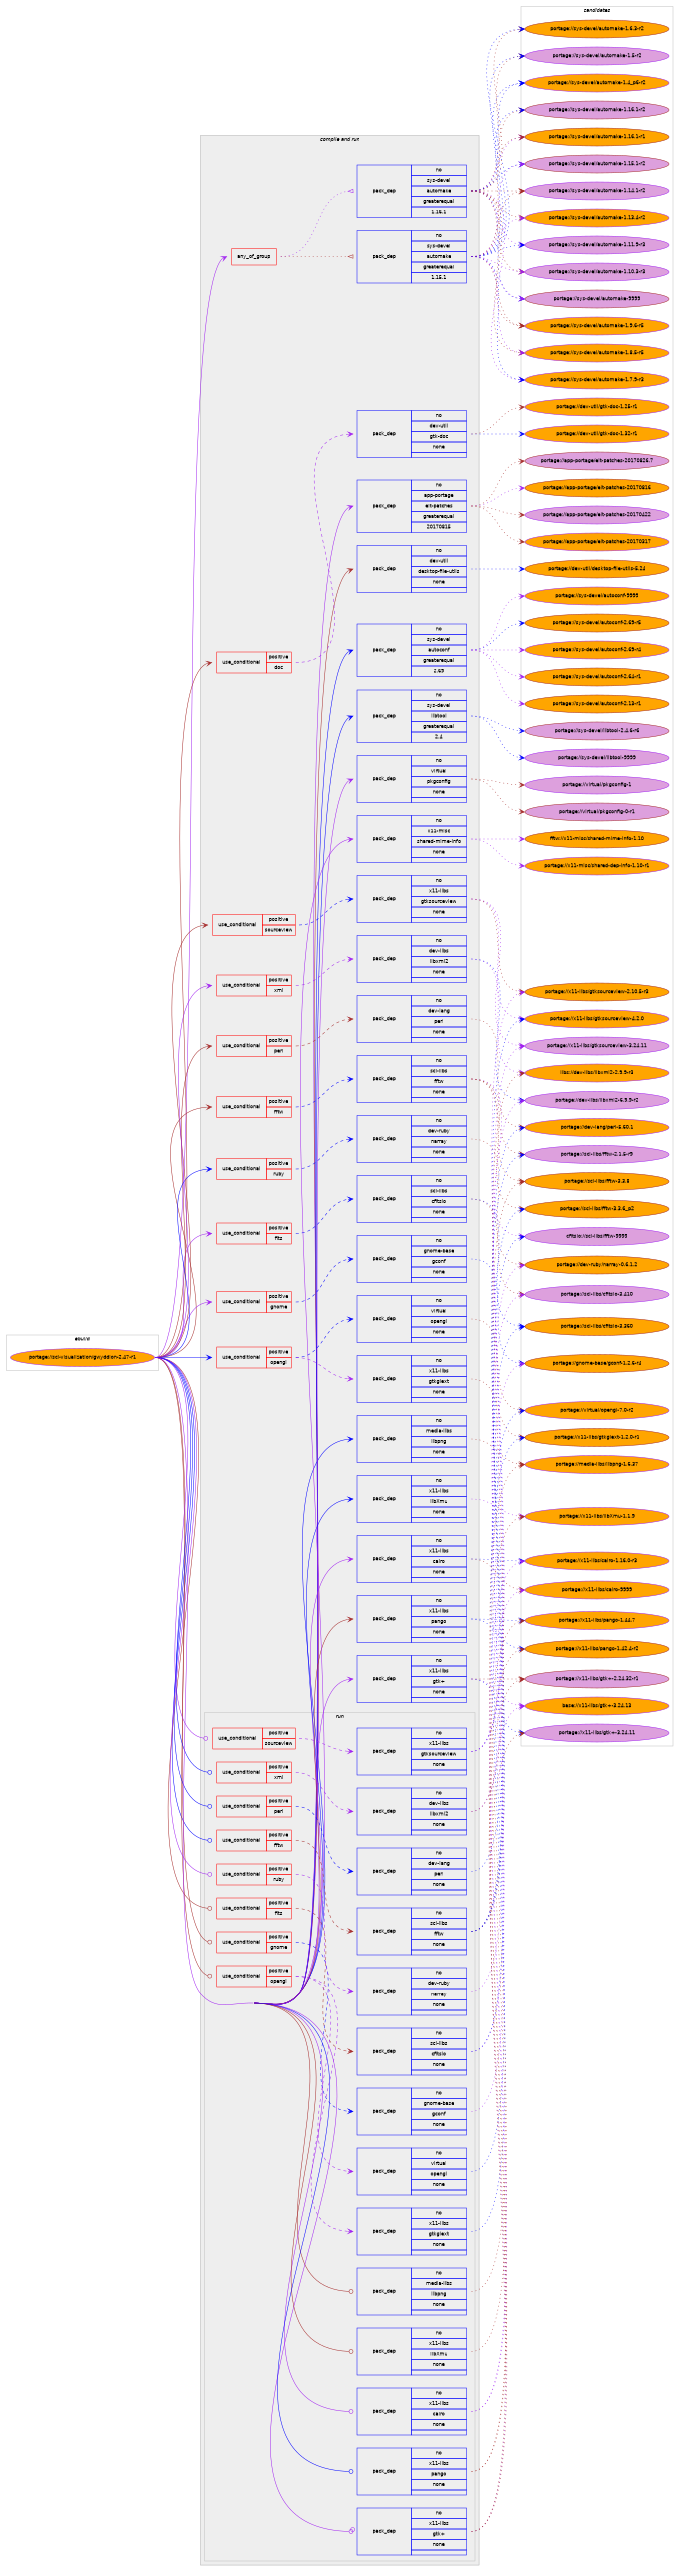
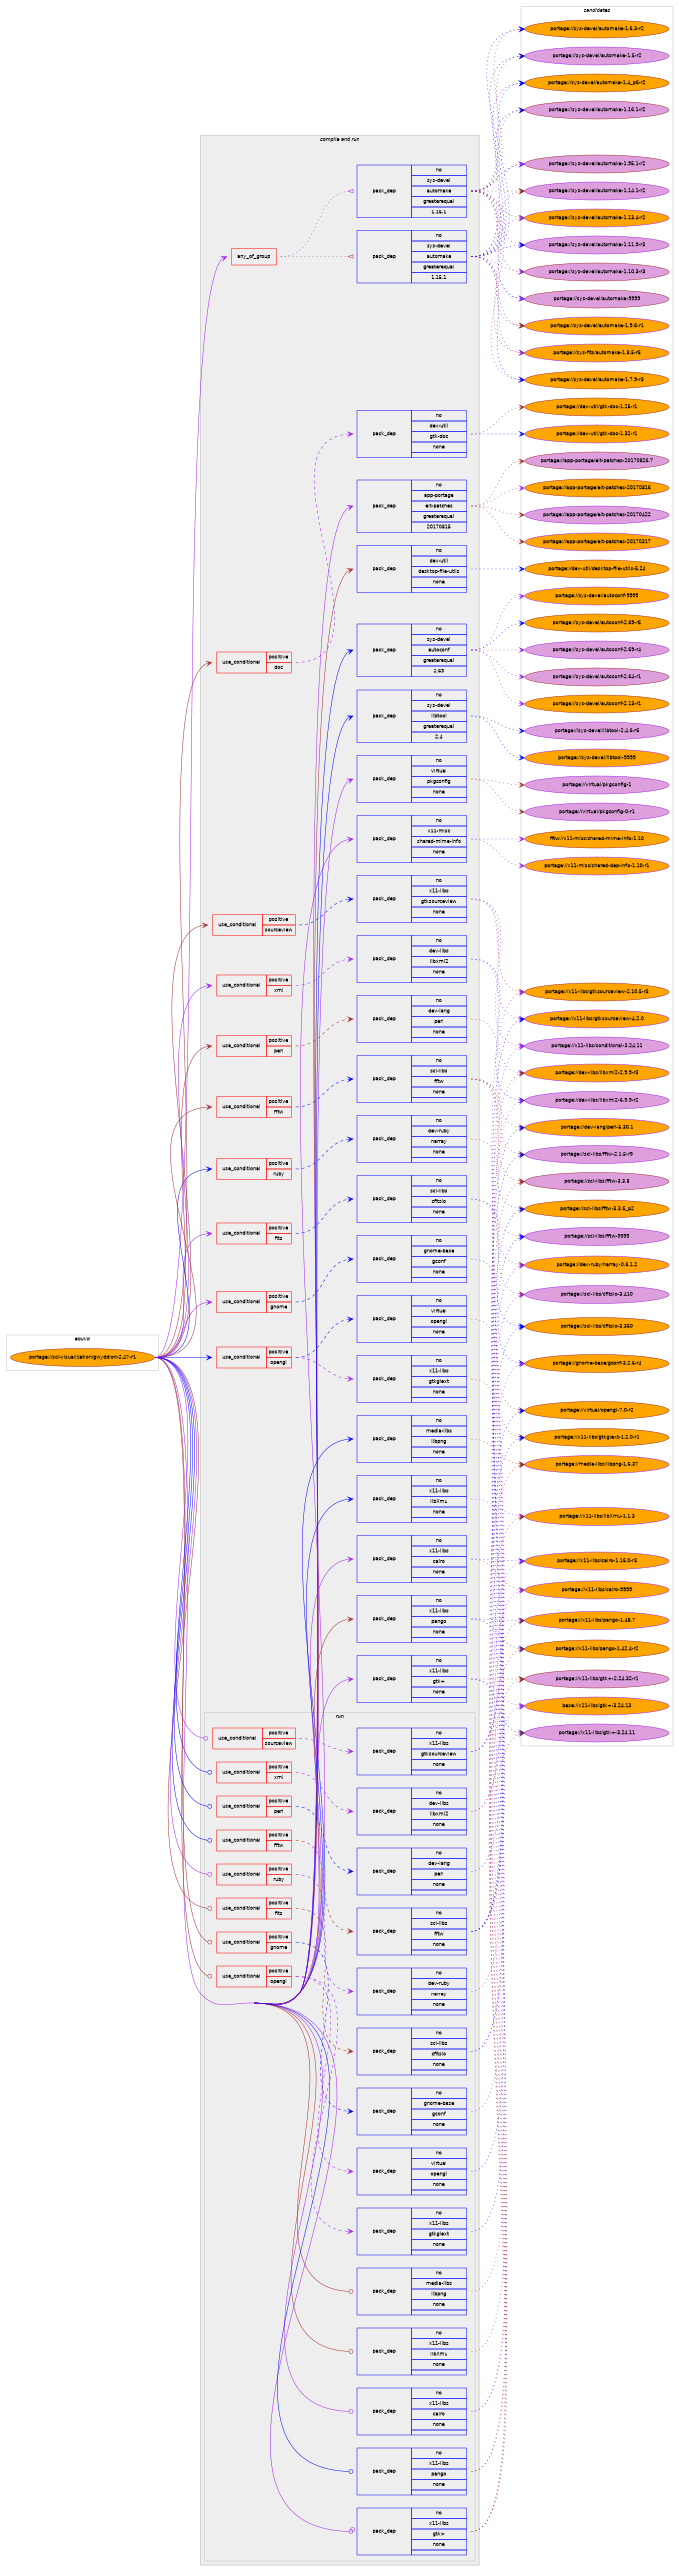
node "portage://sys-devel/automake-1.4_p6-r2": color purple -> brown
node "portage://sys-devel/automake-1.16.1-r1": removed
node "portage://sys-devel/automake-1.15.1-r2": label "portage://sys-devel/automake-1.15.1-r2" -> "portage://sys-devel/automake-1.95.1-r2"
node "portage://sys-devel/automake-1.10.3-r3": color purple -> brown
node "portage://sys-devel/automake-1.9.6-r5": label "portage://sys-devel/automake-1.9.6-r5" -> "portage://sys-devel/automake-1.9.6-r1"
node "portage://sys-devel/automake-1.8.5-r5": label "portage://sys-devel/automake-1.8.5-r5" -> "portage://sys-fits/automake-1.8.5-r5"
node "portage://sys-devel/automake-1.7.9-r3": color purple -> brown
node "portage://dev-util/gtk-doc-1.25-r1": color purple -> brown
node "portage://sys-devel/autoconf-2.69-r4": fillcolor orange -> plum
node "portage://sys-devel/autoconf-2.64-r1": fillcolor orange -> plum
node "portage://sys-devel/libtool-2.4.6-r6": color brown -> purple
node "portage://sys-devel/libtool-9999": fillcolor plum -> orange
node "portage://virtual/pkgconfig-0-r1": color brown -> purple
node "portage://x11-libs/gtksourceview-3.24.11": label "portage://x11-libs/gtksourceview-3.24.11" -> "portage://x11-libs/conditional-3.24.11"
node "libs://dev-libs/libxml2-2.9.9-r3": label "libs://dev-libs/libxml2-2.9.9-r3" -> "portage://dev-libs/libxml2-2.9.9-r3"
node "portage://dev-lang/perl-5.60.1": label "portage://dev-lang/perl-5.60.1" -> "portage://dev-lang/perl-5.30.1"
node "portage://sci-libs/fftw-3.3.8": fillcolor orange -> plum
node "cfitsio://sci-libs/fftw-9999": label "cfitsio://sci-libs/fftw-9999" -> "portage://sci-libs/fftw-9999"
node "portage://dev-ruby/narray-0.6.1.2": color brown -> purple
node "portage://sci-visualization/gwyddion-2.47-r1": color purple -> brown
node "portage://gnome-base/gconf-1.2.6-r4": label "portage://gnome-base/gconf-1.2.6-r4" -> "portage://gnome-base/gconf-3.2.6-r4"
node "portage://virtual/opengl-7.0-r2": color purple -> brown
node "portage://x11-libs/libXmu-1.1.9": label "portage://x11-libs/libXmu-1.1.9" -> "portage://x11-libs/libXmu-1.1.3"
node "portage://x11-libs/pango-1.44.7": label "portage://x11-libs/pango-1.44.7" -> "portage://x11-libs/pango-1.48.7"
